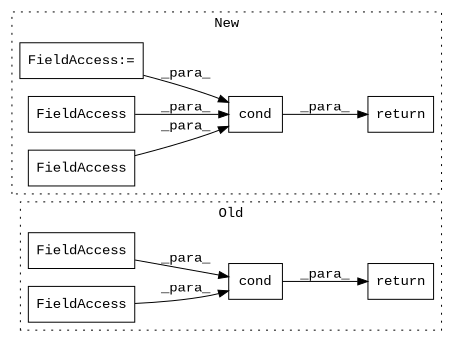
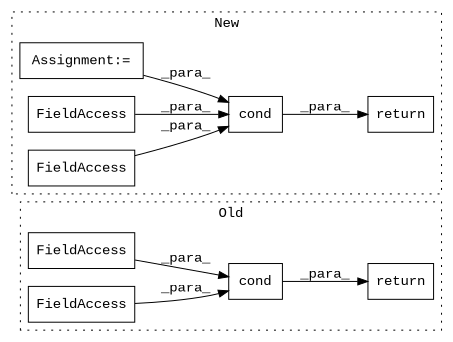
node "FieldAccess:=": label "FieldAccess:=" -> "Assignment:="
